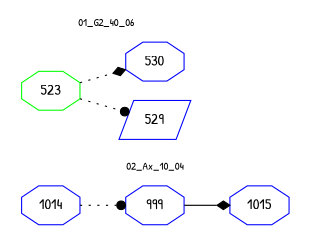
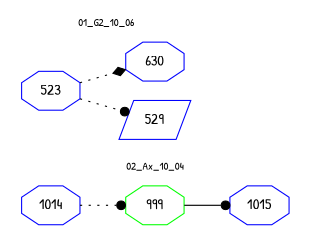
cluster "01_G2_40_06": label "01_G2_40_06" -> "01_G2_10_06"
node "530": label "530" -> "630"
node "523": color green -> blue
node "999": color blue -> green
edge "999" -> "1015": arrowhead diamond -> dot
